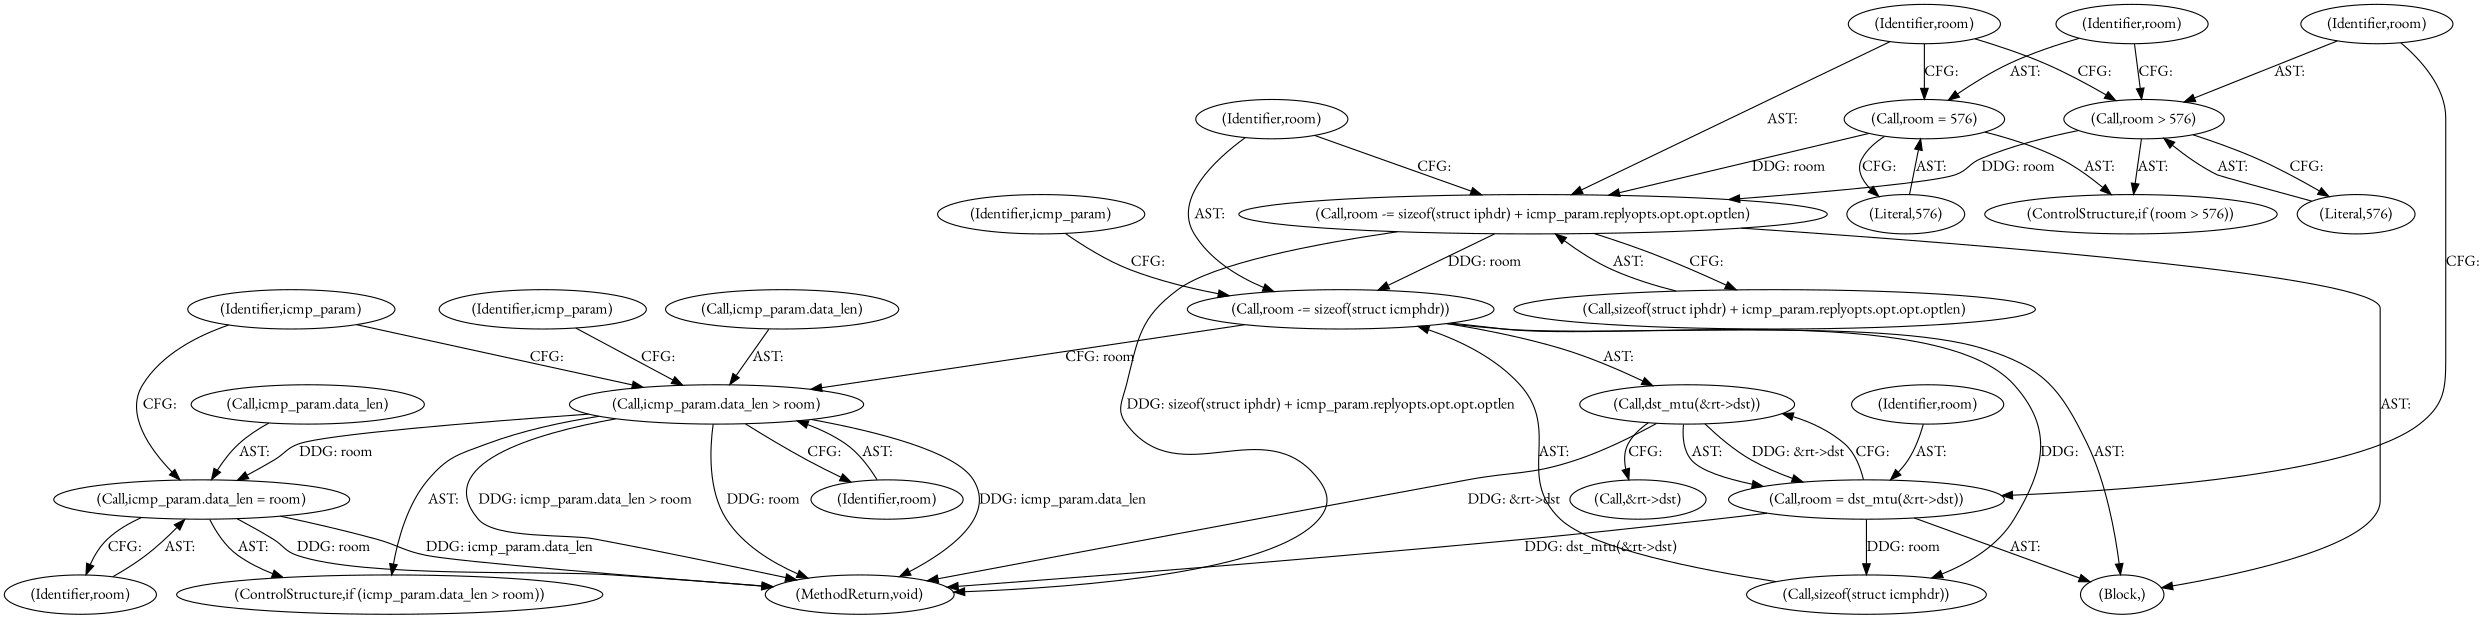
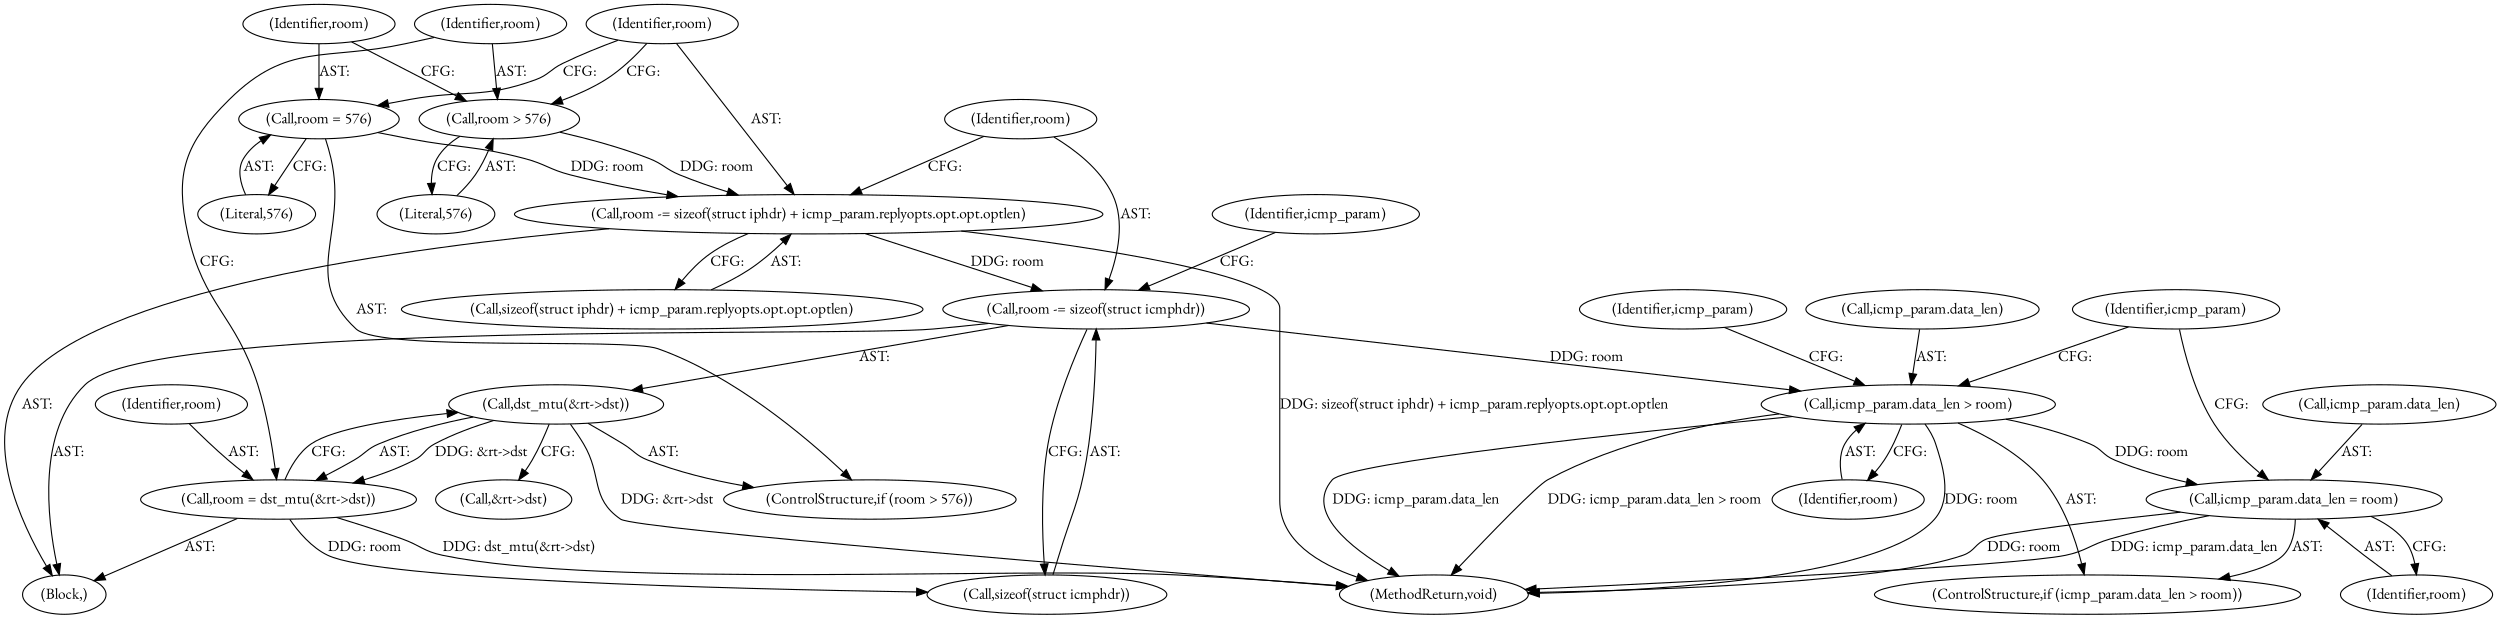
edge "(Call,room > 576)" -> "(ControlStructure,if (room > 576))": now "(Call,dst_mtu(&rt->dst))" -> "(ControlStructure,if (room > 576))"
edge "(Call,room -= sizeof(struct icmphdr))" -> "(Call,icmp_param.data_len > room)": label "CFG: room" -> "DDG: room"
edge "(Call,room -= sizeof(struct icmphdr))" -> "(Call,sizeof(struct icmphdr))": label "DDG: " -> "CFG: "
